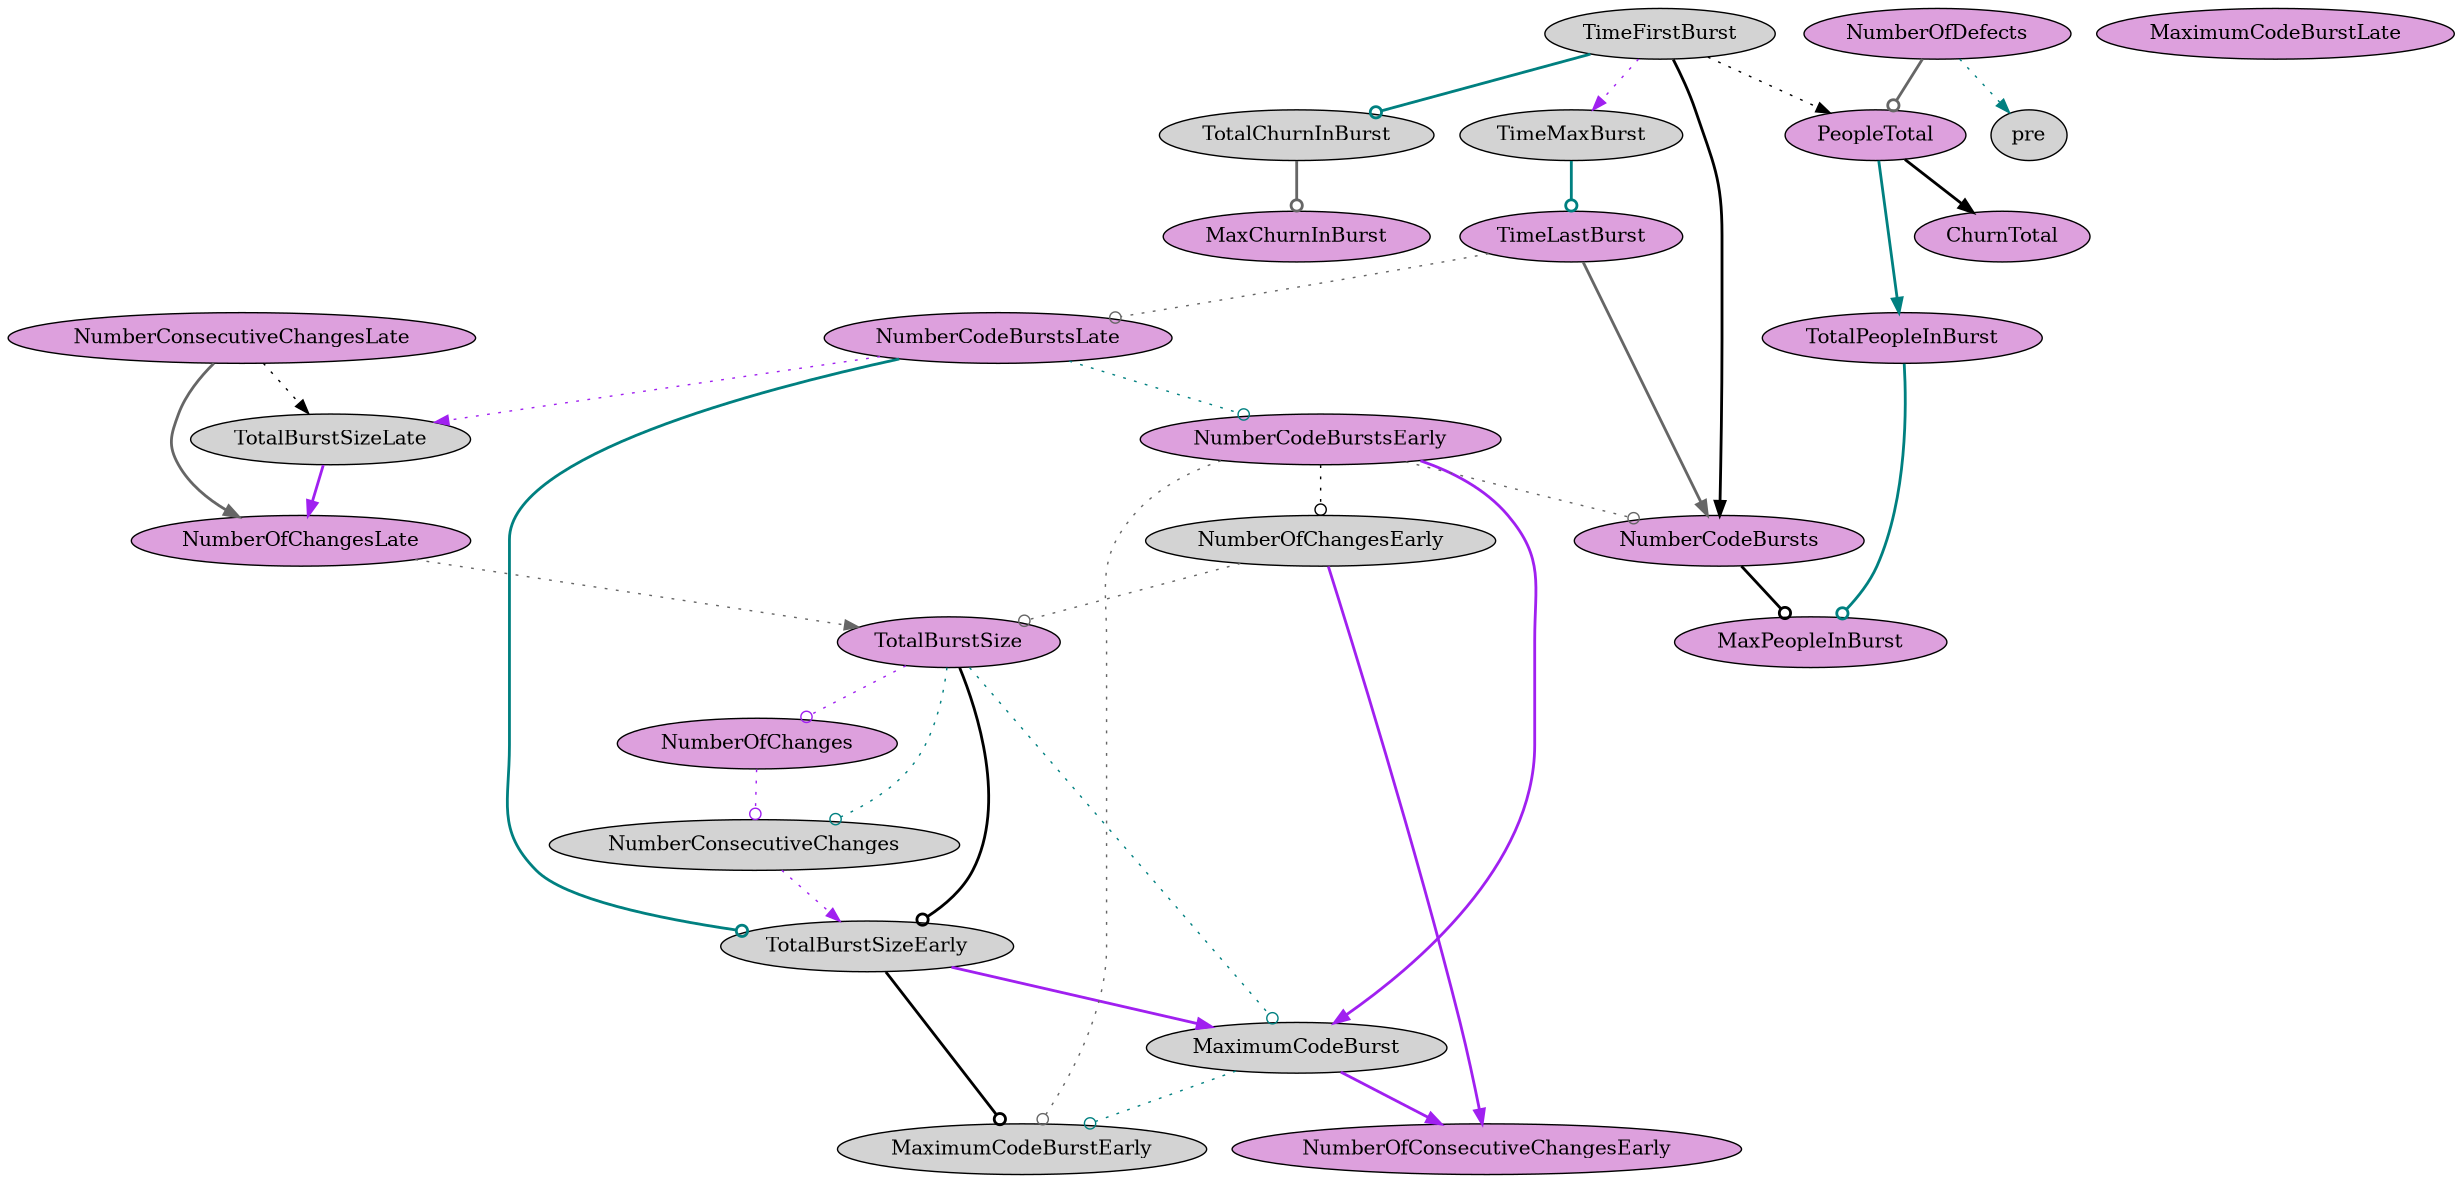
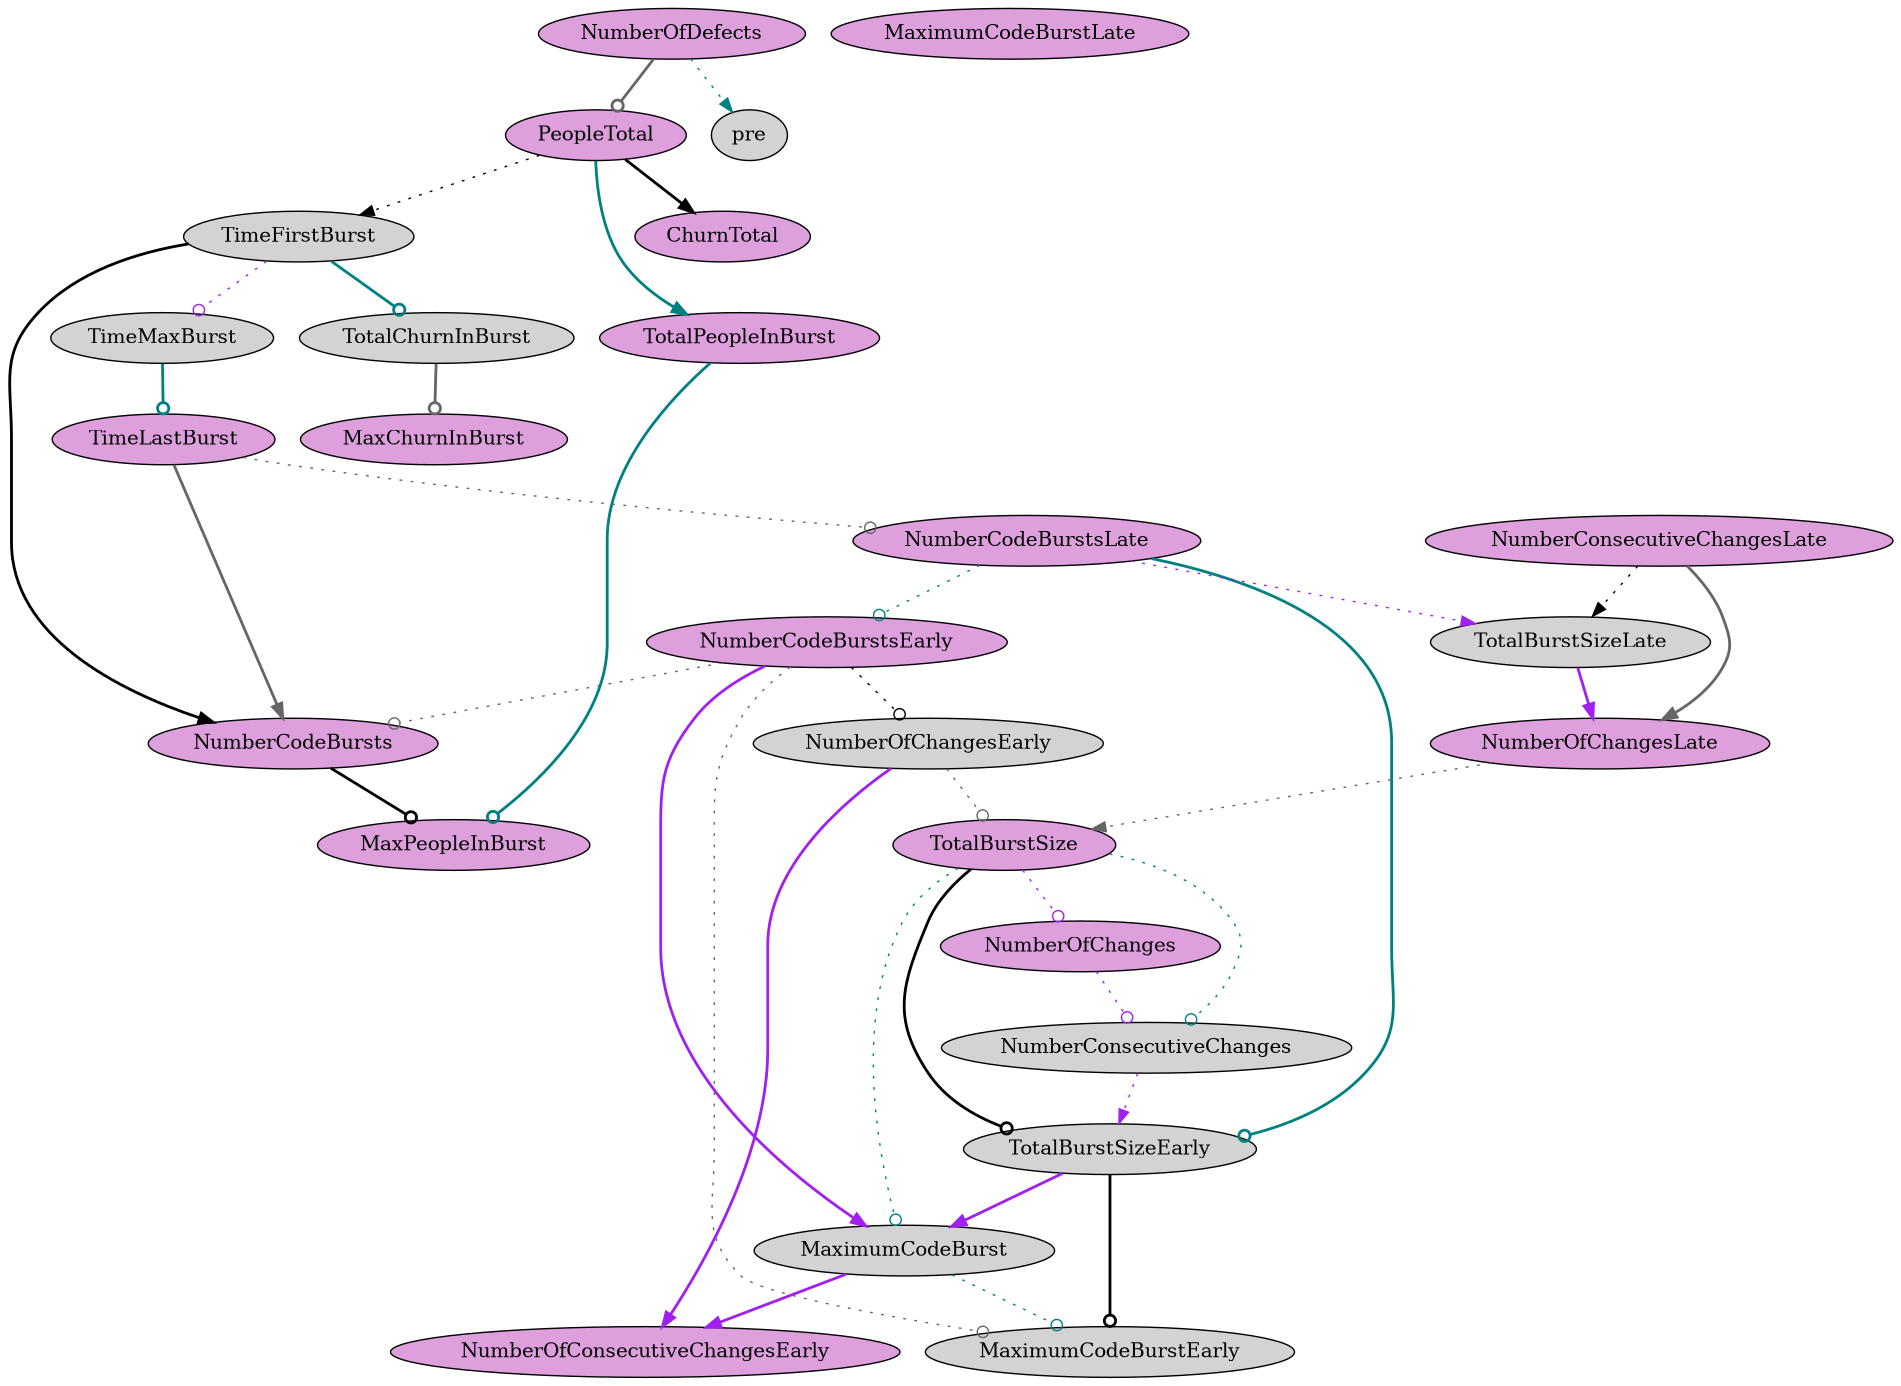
edge "TimeFirstBurst" -> "TimeMaxBurst": arrowhead normal -> odot
edge "TimeFirstBurst" -> "PeopleTotal": reversed
